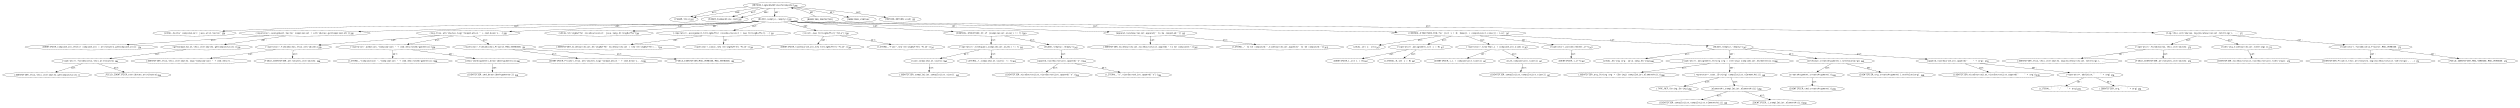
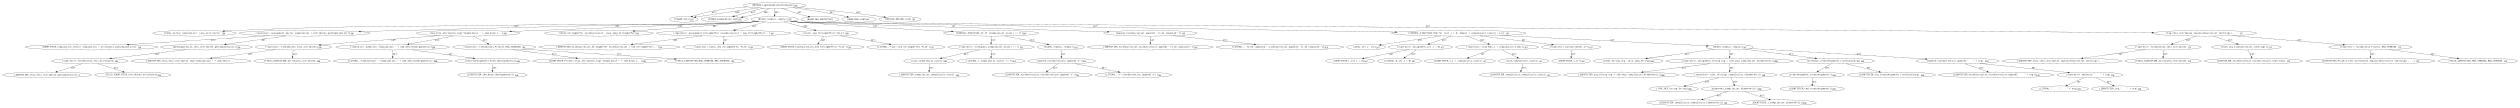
edge "(MODIFIER,PROTECTED)" -> "(METHOD,logAndAddFilesToCompile)": reversed
